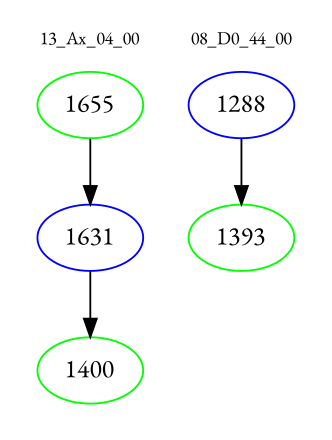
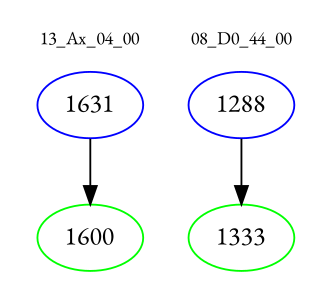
node "1655": removed
node "1393": label "1393" -> "1333"
node "1400": label "1400" -> "1600"
